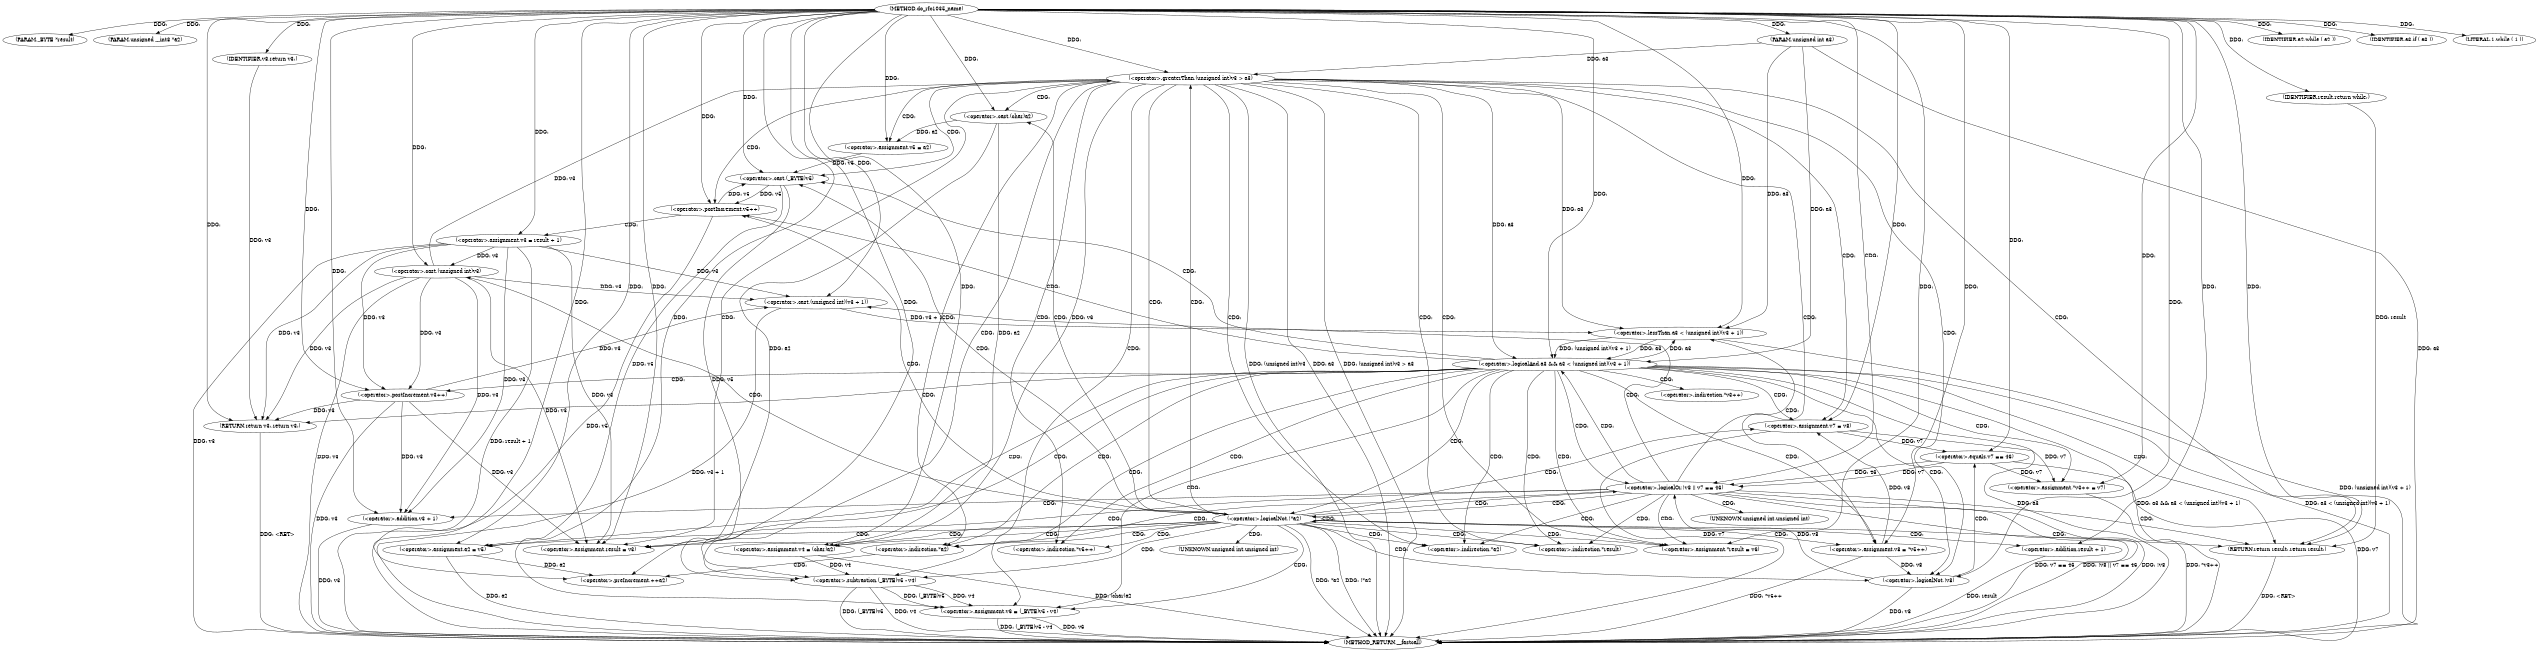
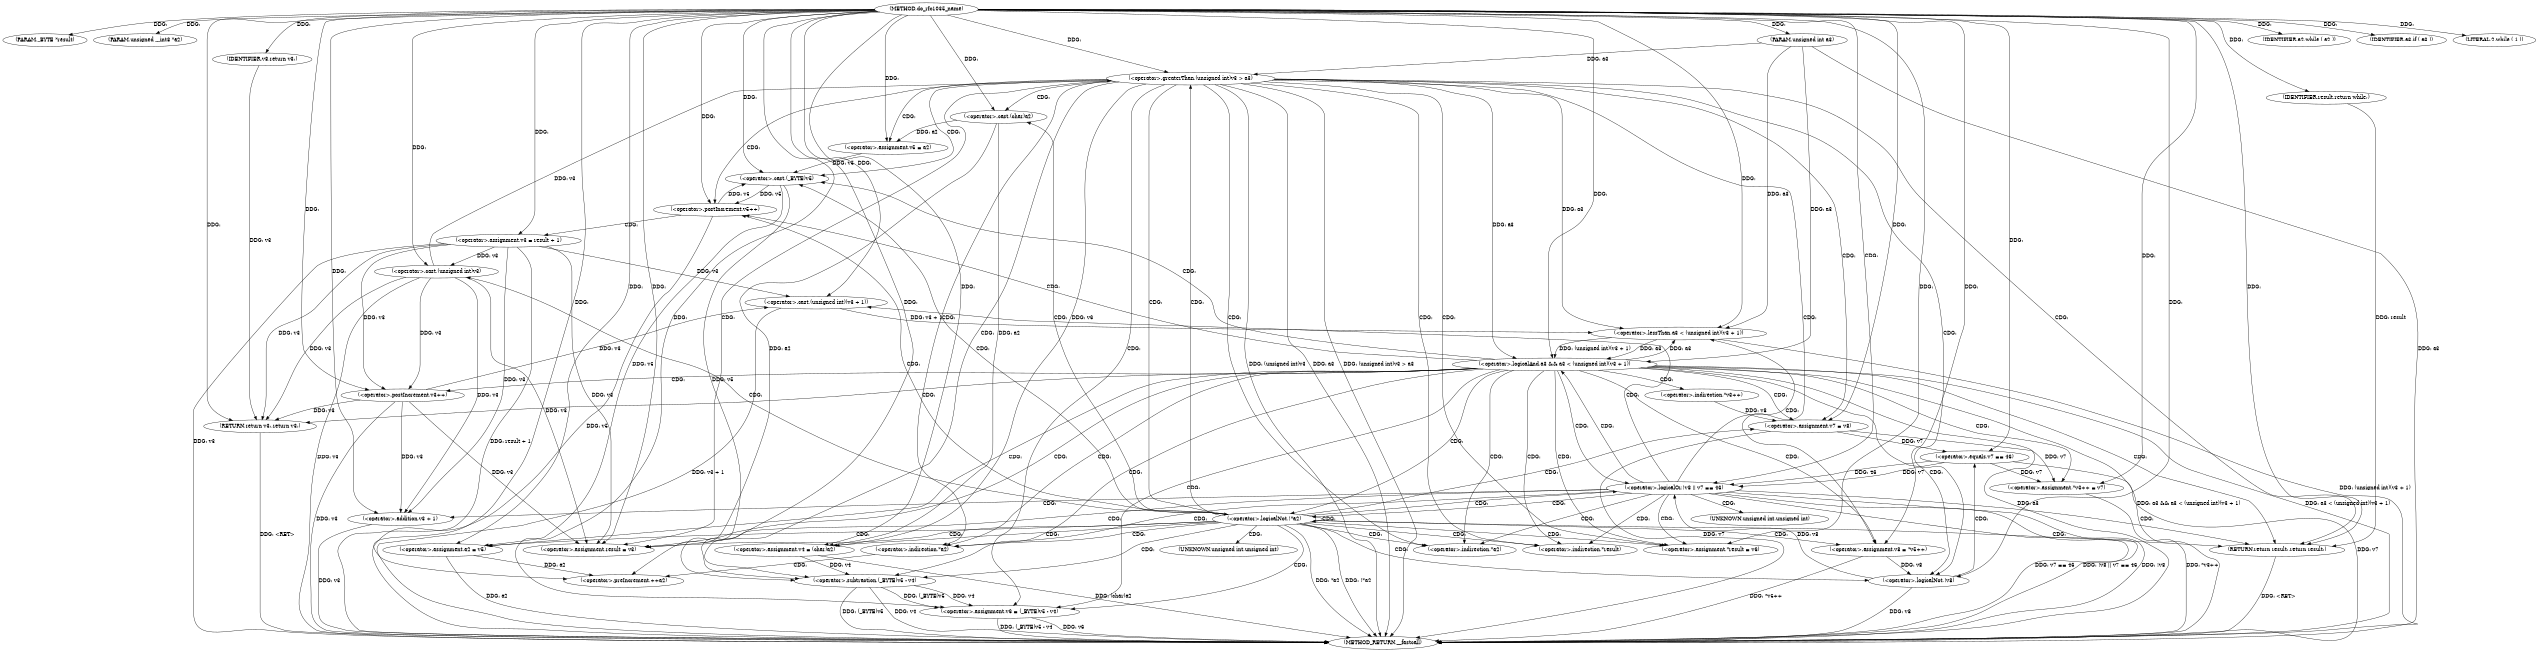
node "(LITERAL,1,while ( 1 ))": label "(LITERAL,1,while ( 1 ))" -> "(LITERAL,2,while ( 1 ))"
edge "(<operator>.cast,(unsigned int)v3)" -> "(<operator>.cast,(unsigned int)(v3 + 1))": removed, label "DDG: v3"
edge "(<operator>.assignment,v8 = *v5++)" -> "(<operator>.assignment,v7 = v8)": now "(<operator>.indirection,*v3++)" -> "(<operator>.assignment,v7 = v8)"
node "(<operator>.indirection,*v5++)": removed
node "(<operator>.addition,result + 1)": removed
